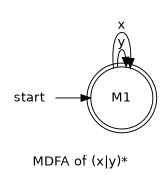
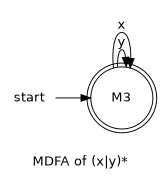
node "M1": label "M1" -> "M3"
